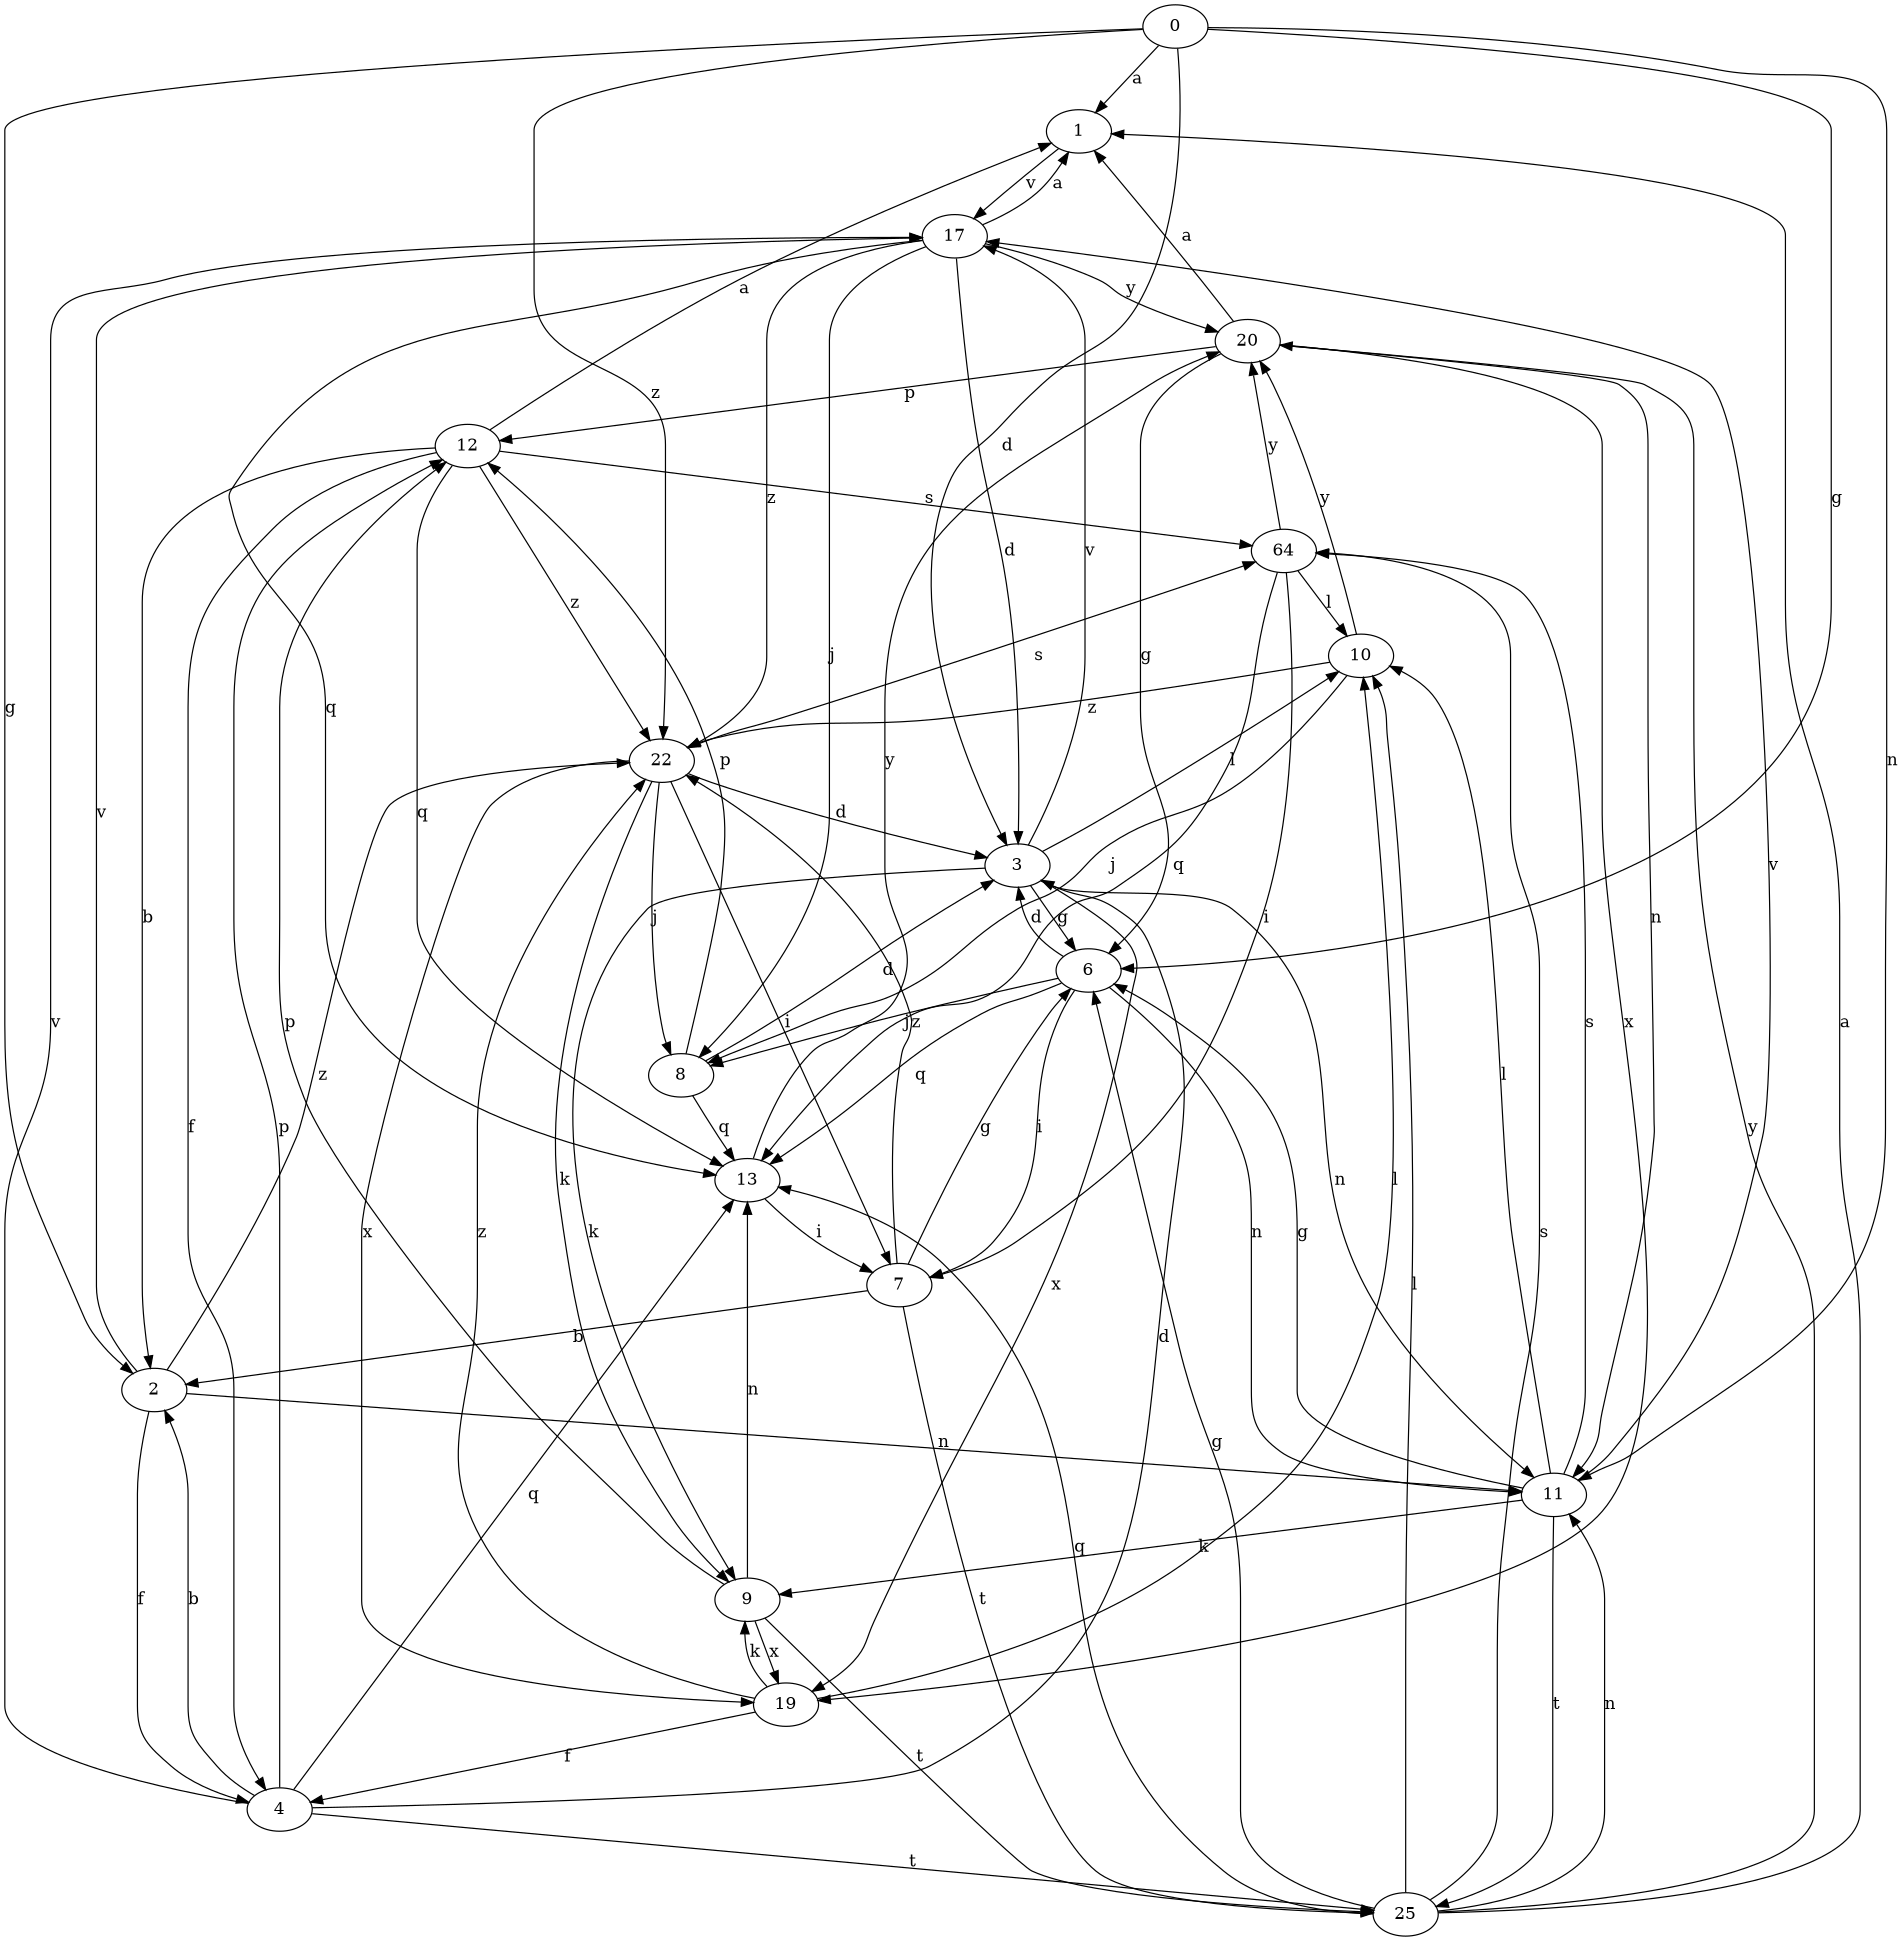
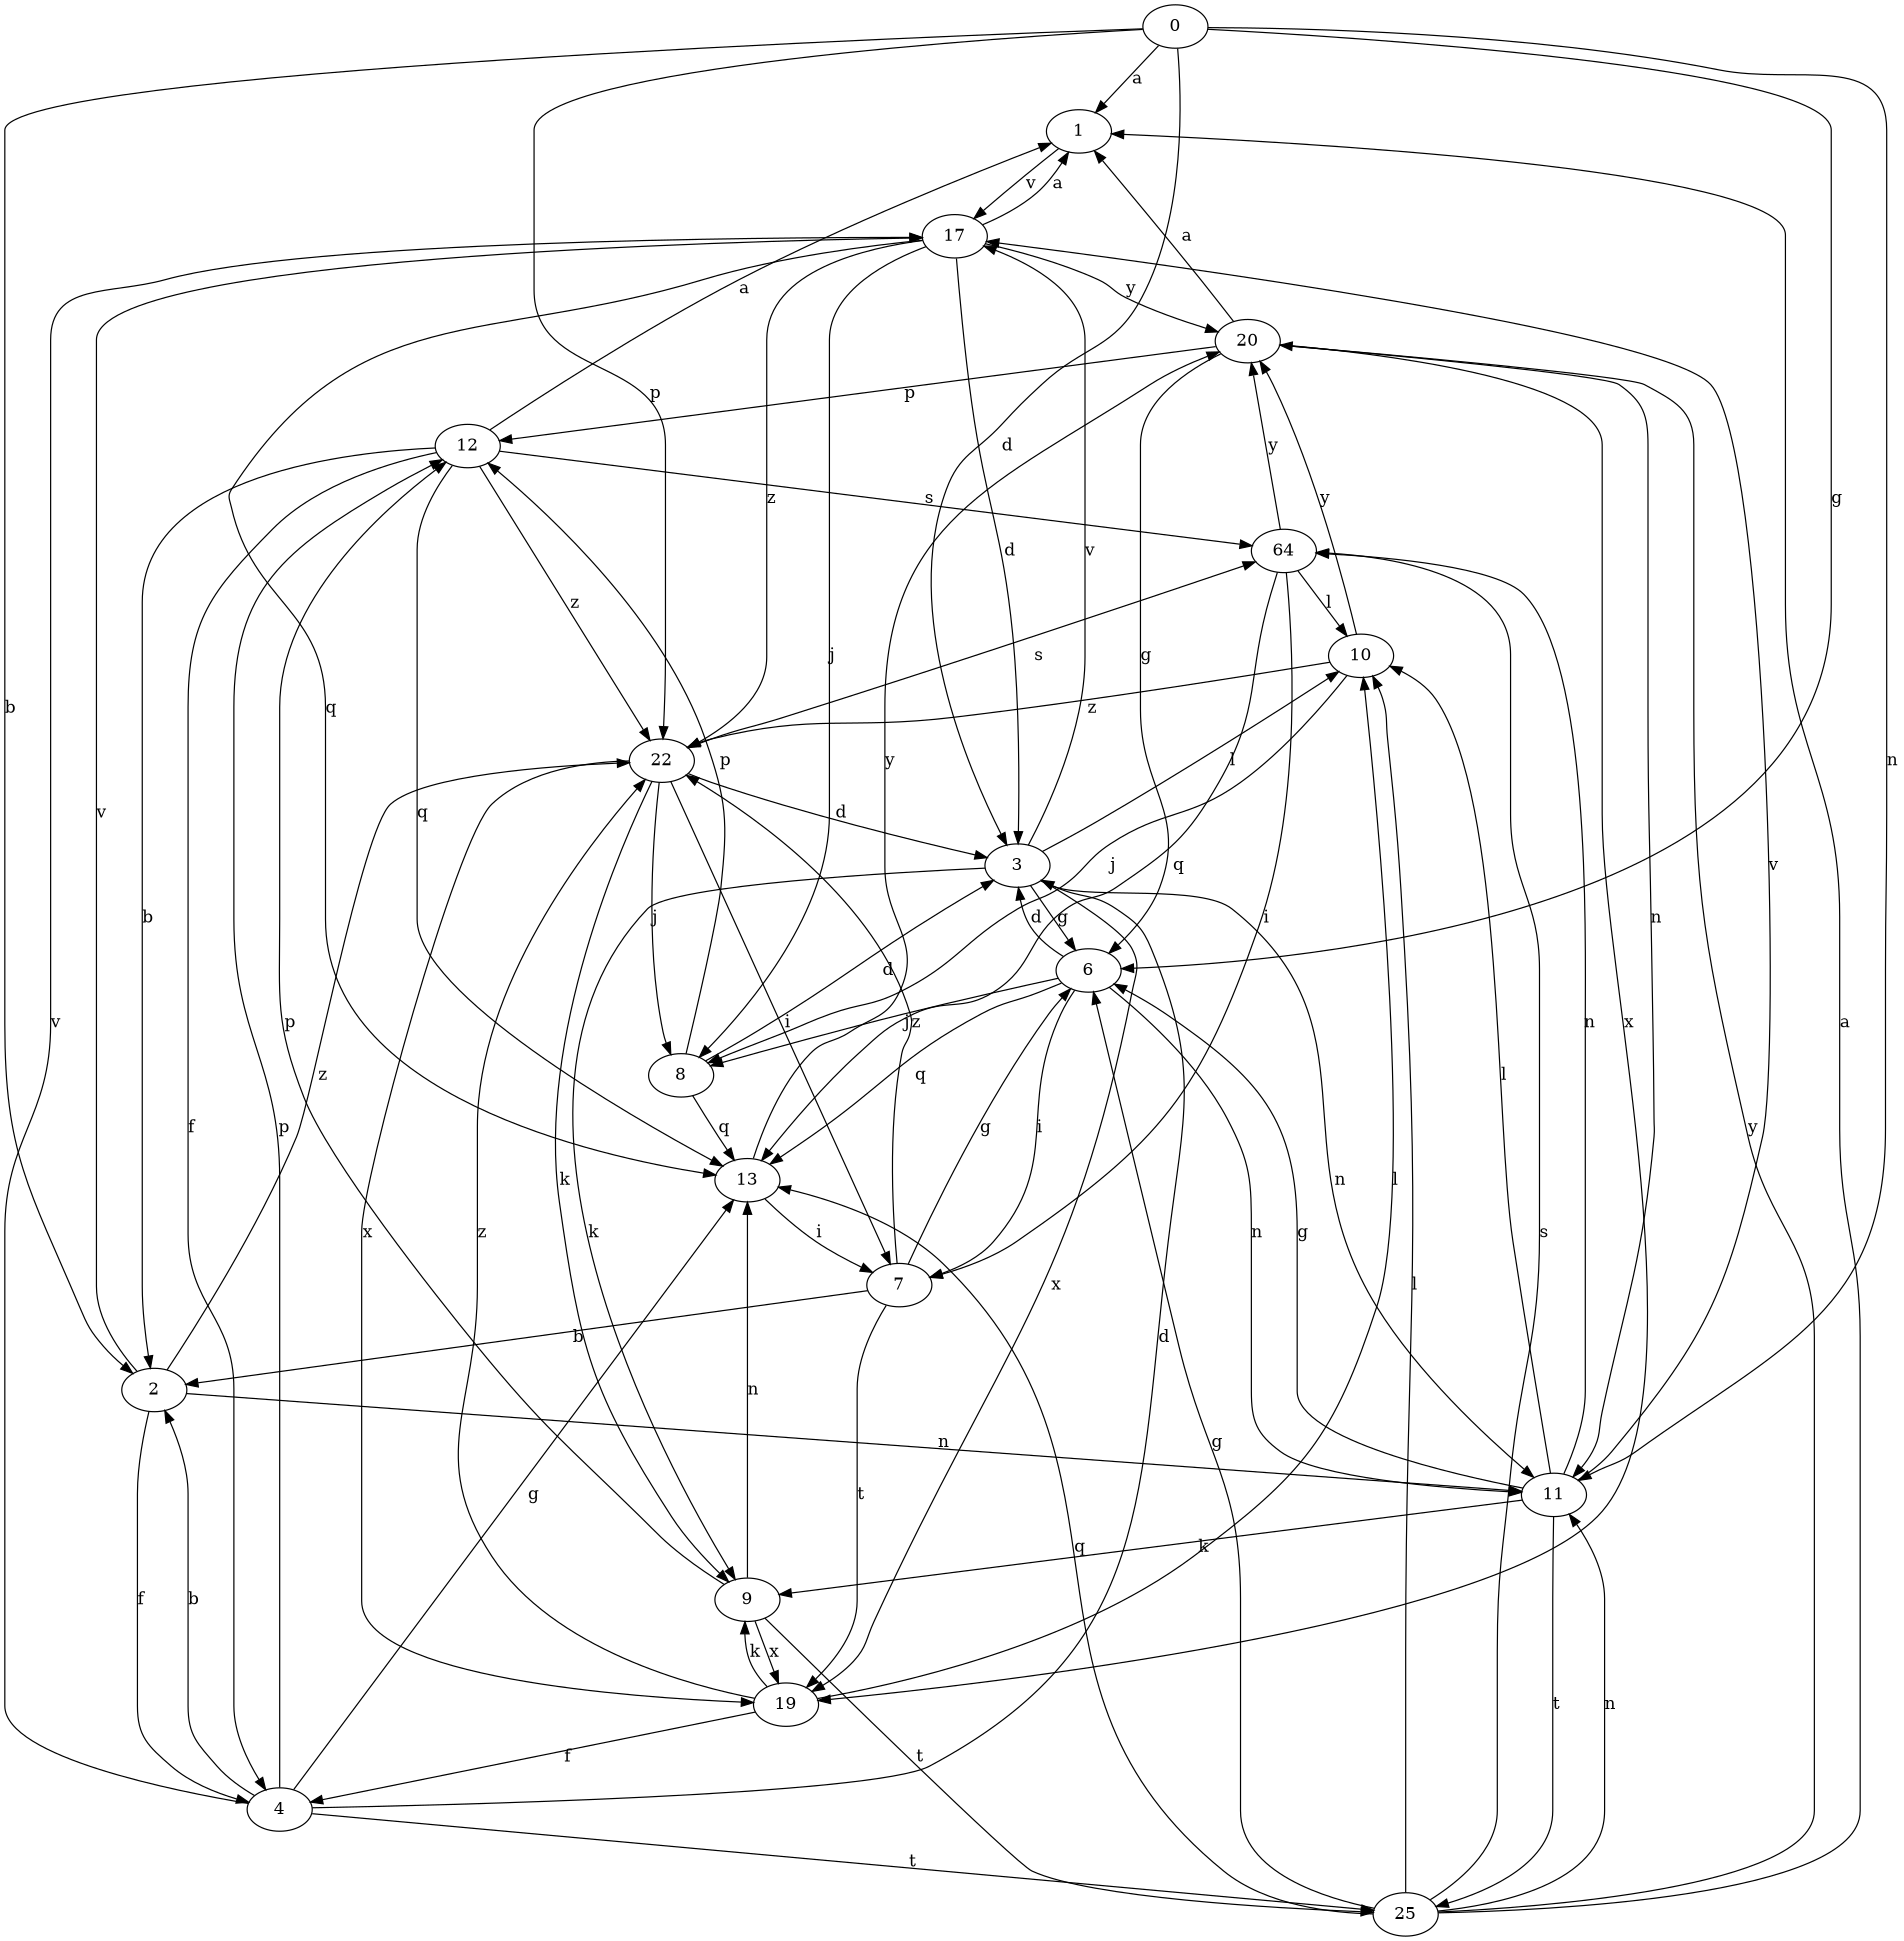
edge "0" -> "22": label "z" -> "p"
edge "0" -> "2": label "g" -> "b"
edge "11" -> "64": label "s" -> "n"
edge "4" -> "13": label "q" -> "g"
edge "7" -> "25": now "7" -> "19"
